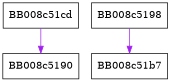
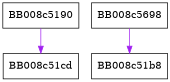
node "BB008c5198": label "BB008c5198" -> "BB008c5698"
edge "BB008c51cd" -> "BB008c5190": reversed
node "BB008c51b7": label "BB008c51b7" -> "BB008c51b8"
